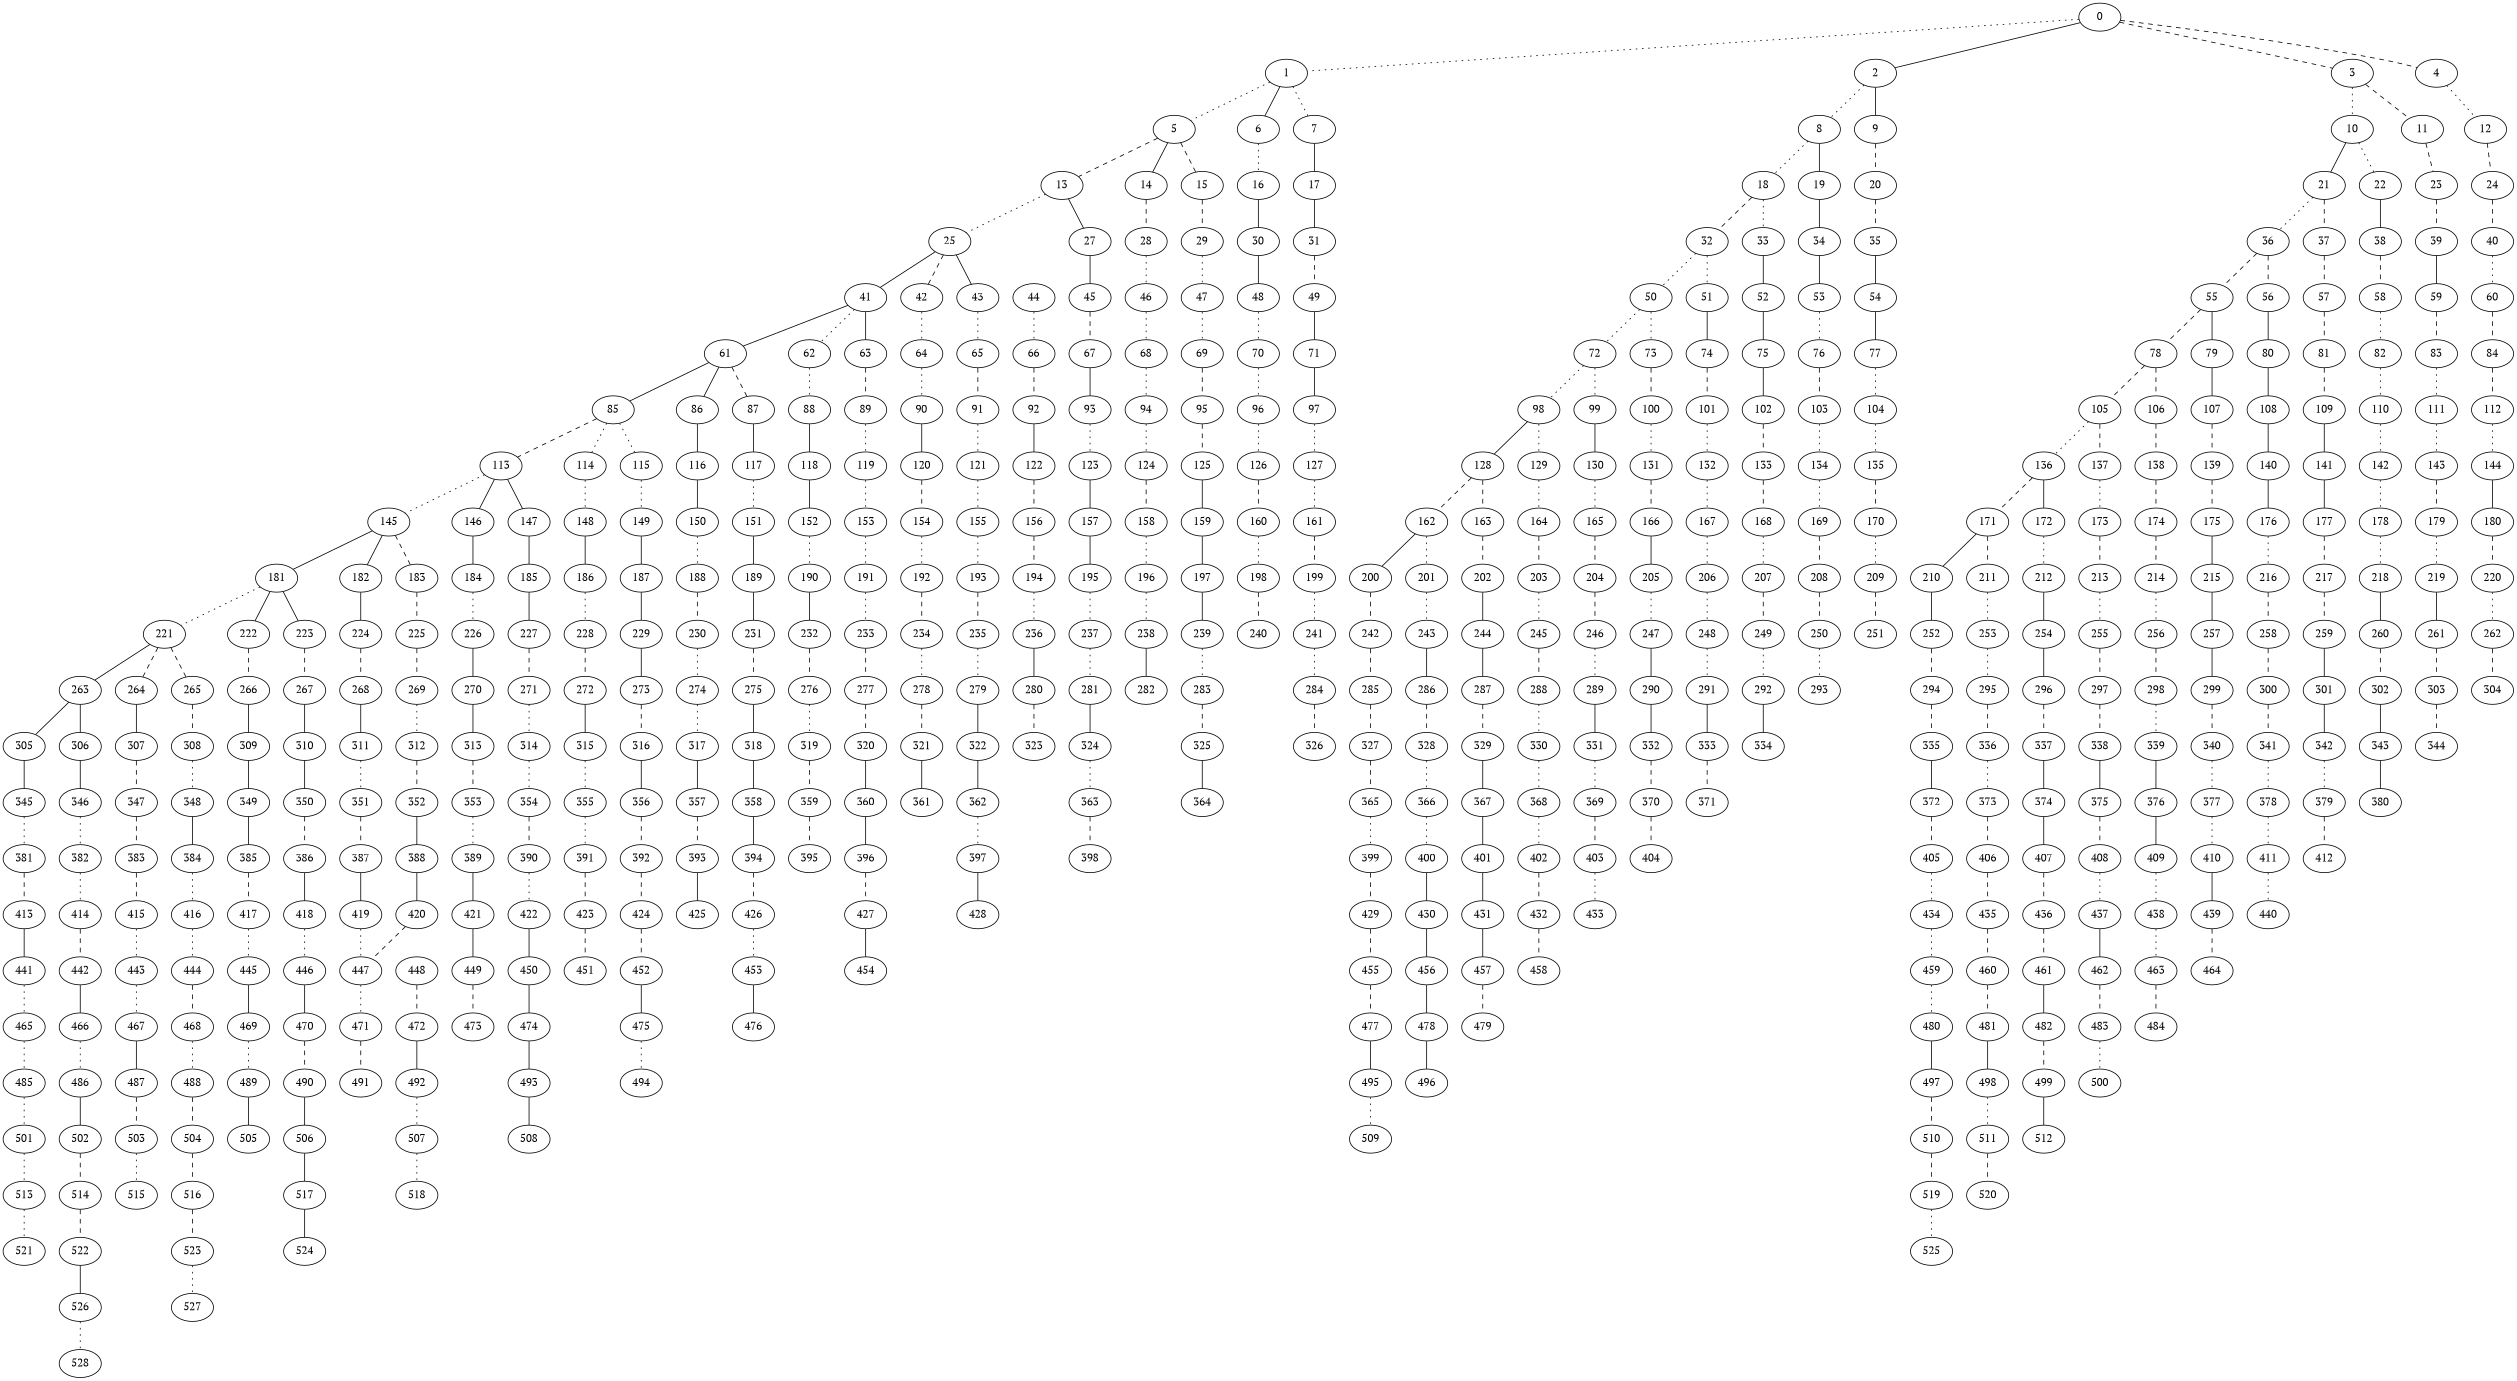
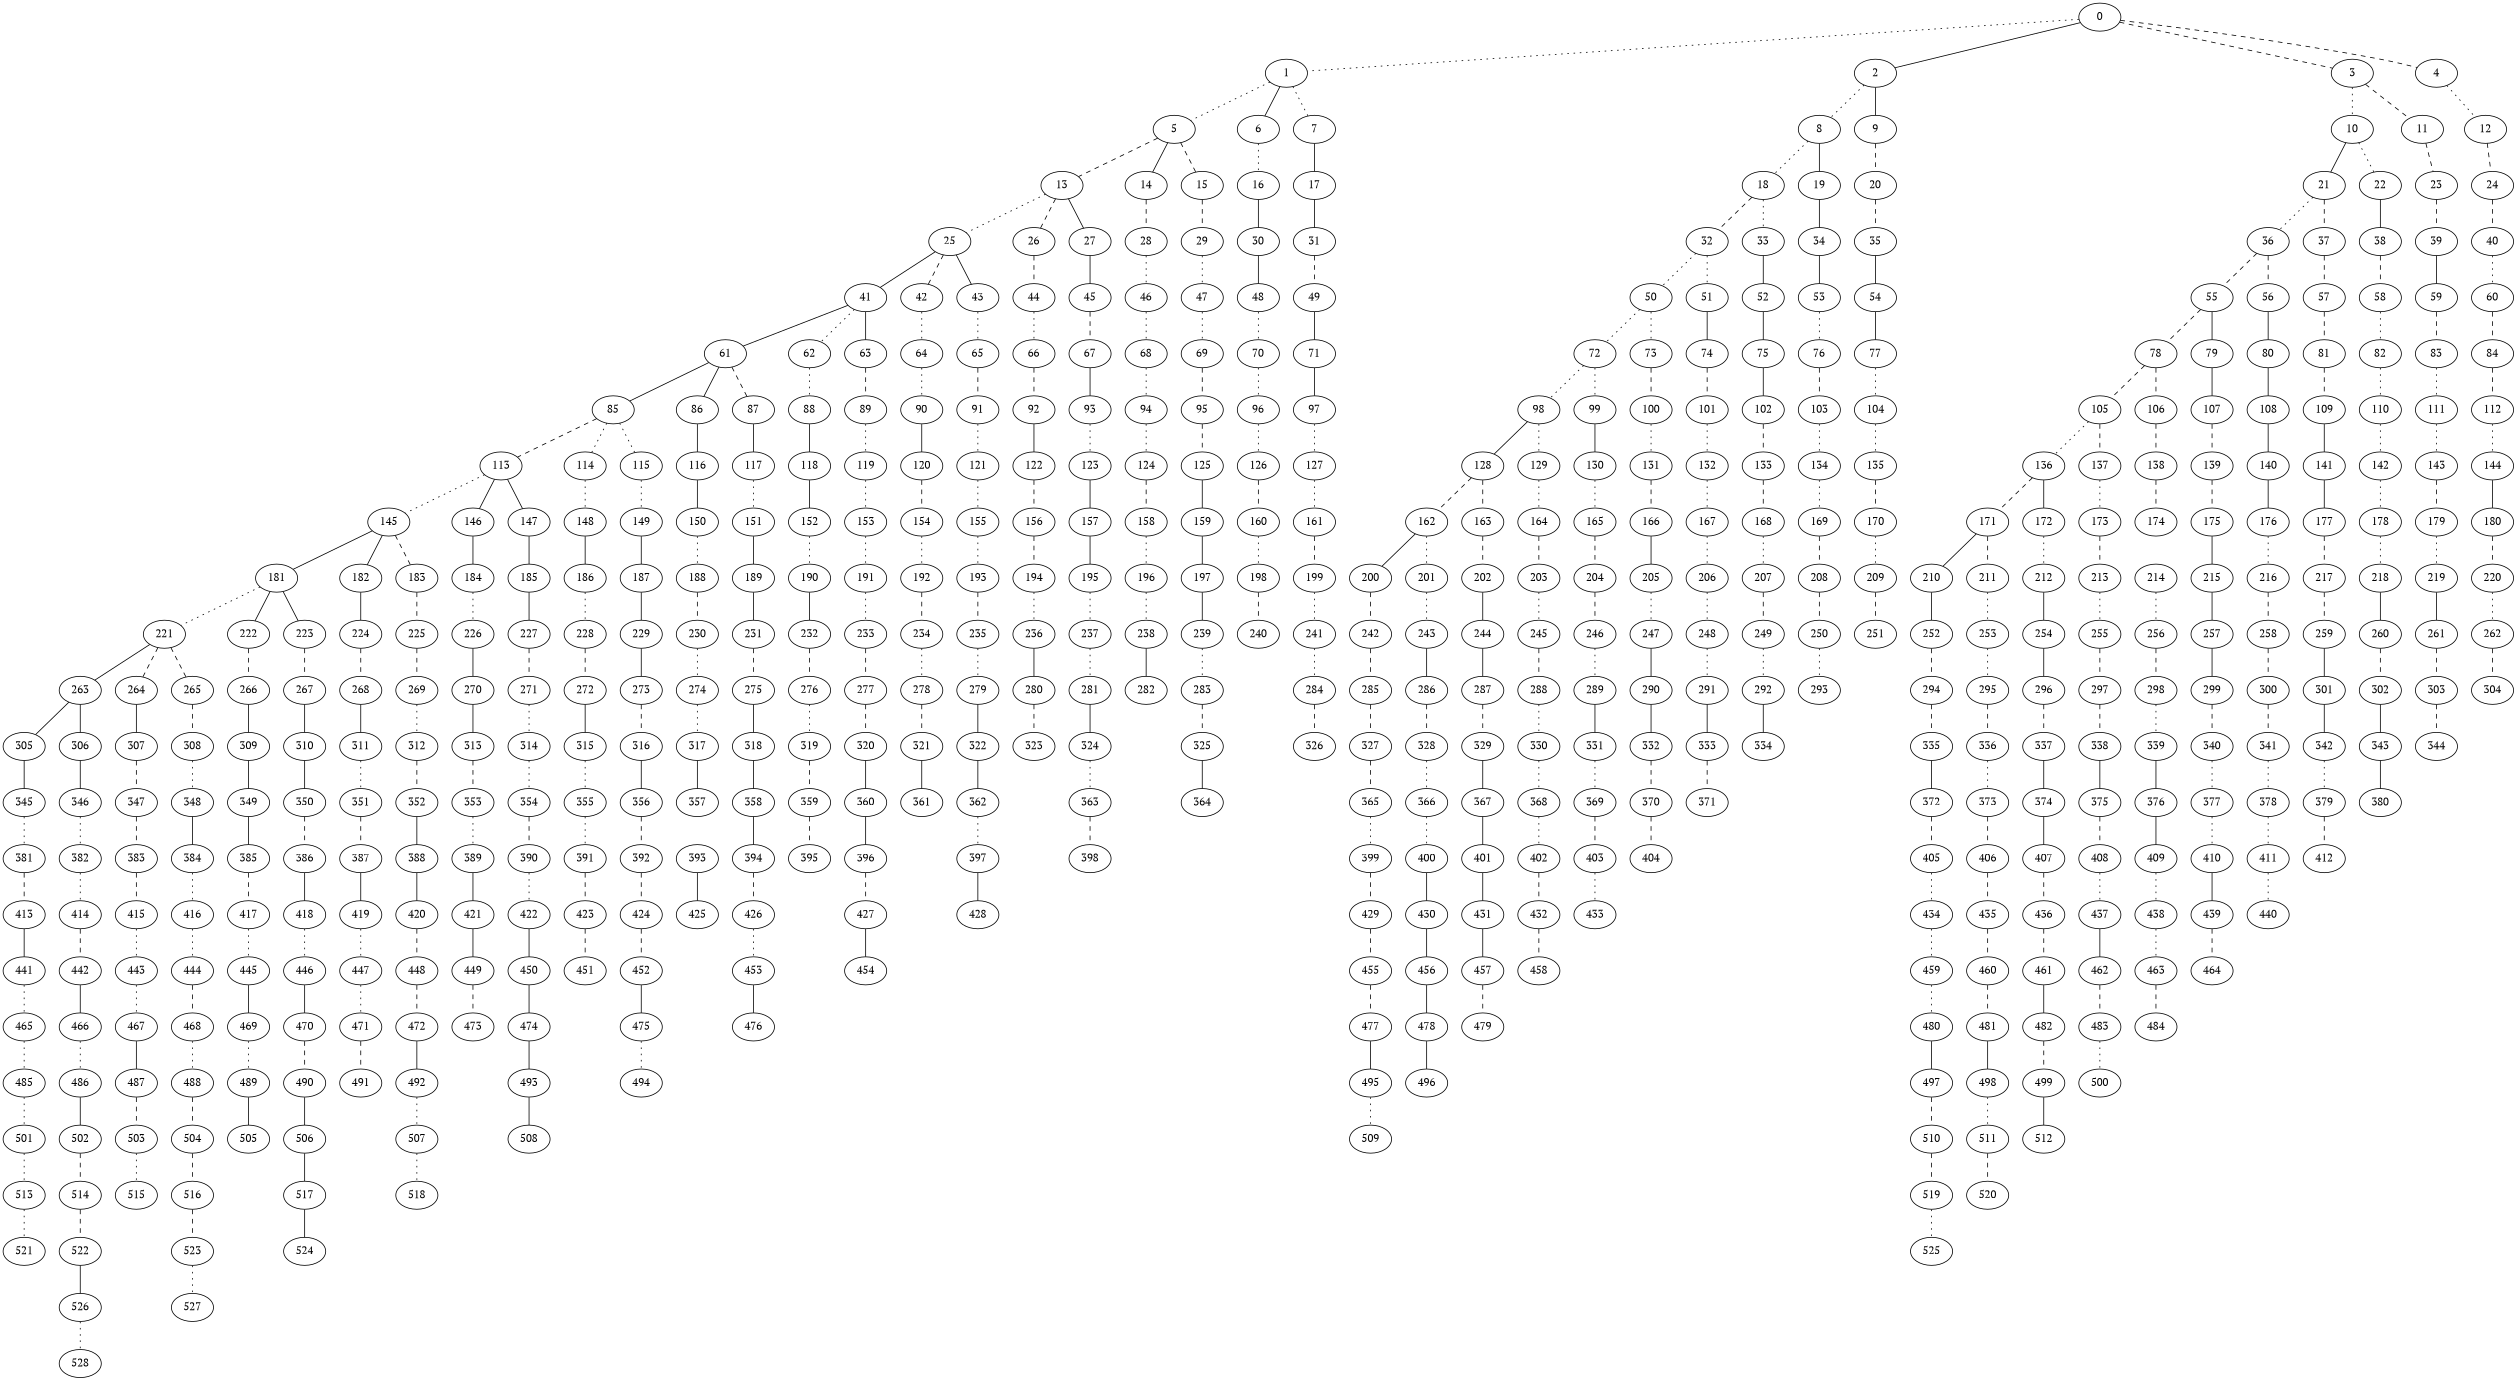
node "26": added
edge "174" -- "214": removed
edge "357" -- "393": removed
edge "420" -- "447": now "420" -- "448"
